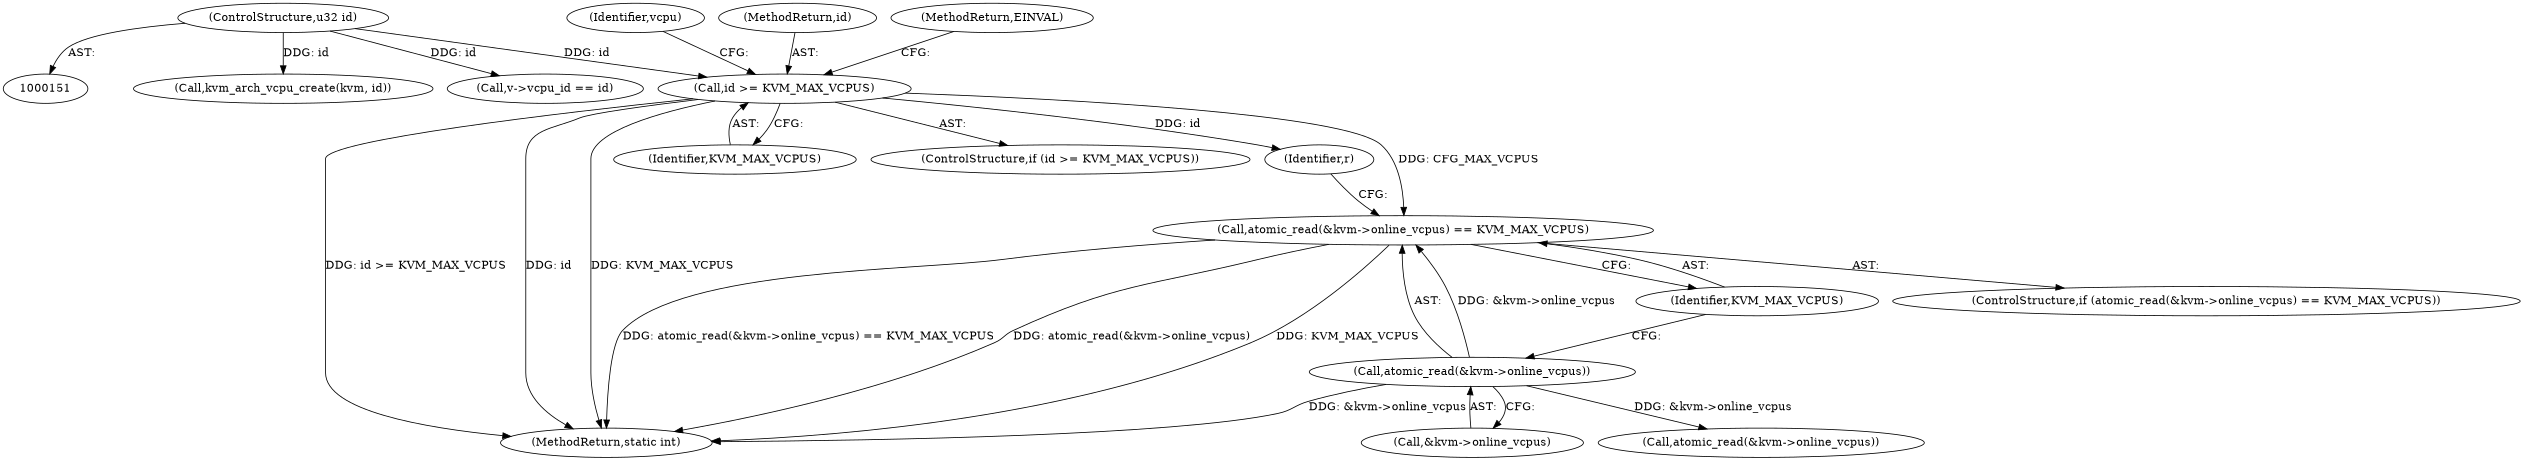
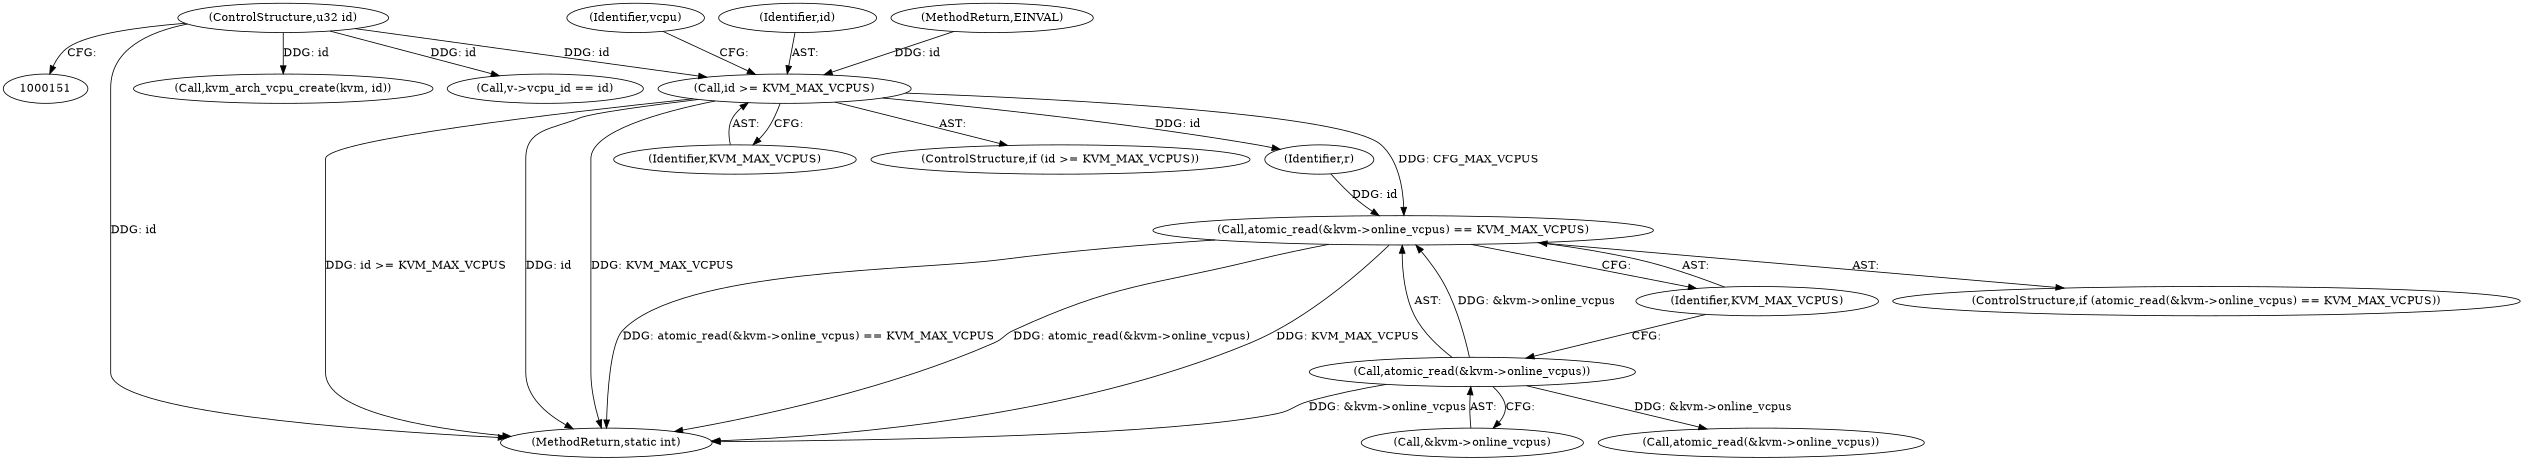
node "(MethodReturn,id)": label "(MethodReturn,id)" -> "(Identifier,id)"
edge "(ControlStructure,u32 id)" -> "1000151": label "AST: " -> "CFG: "
edge "(MethodReturn,EINVAL)" -> "(Call,id >= KVM_MAX_VCPUS)": label "CFG: " -> "DDG: id"
edge "(Identifier,r)" -> "(Call,atomic_read(&kvm->online_vcpus) == KVM_MAX_VCPUS)": label "CFG: " -> "DDG: id"
edge "(ControlStructure,u32 id)" -> "(MethodReturn,static int)": added, label "DDG: id"
